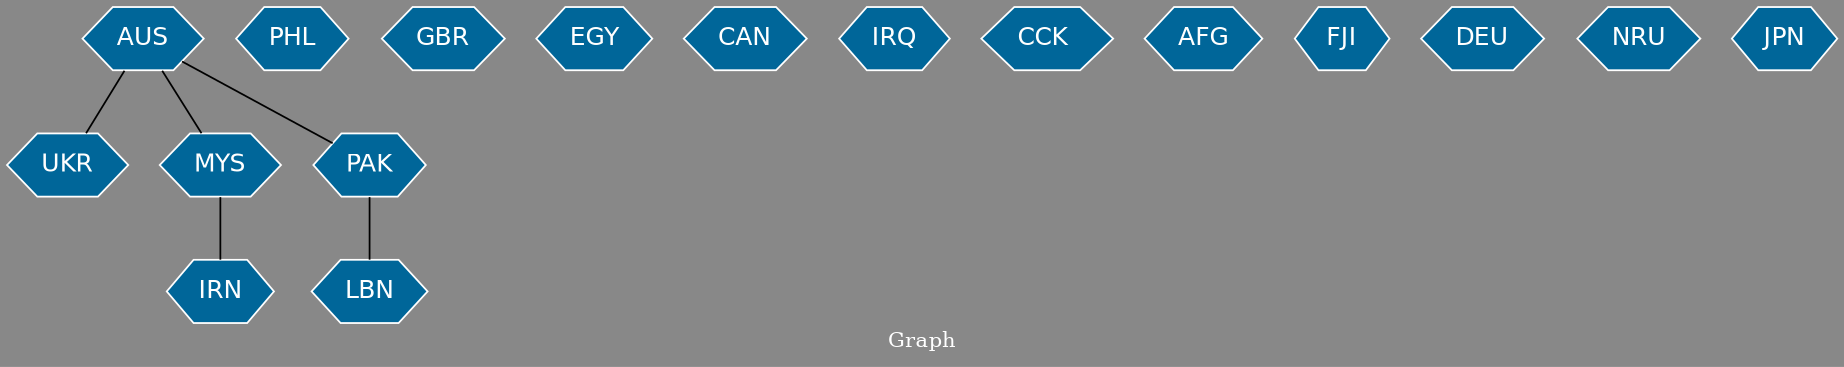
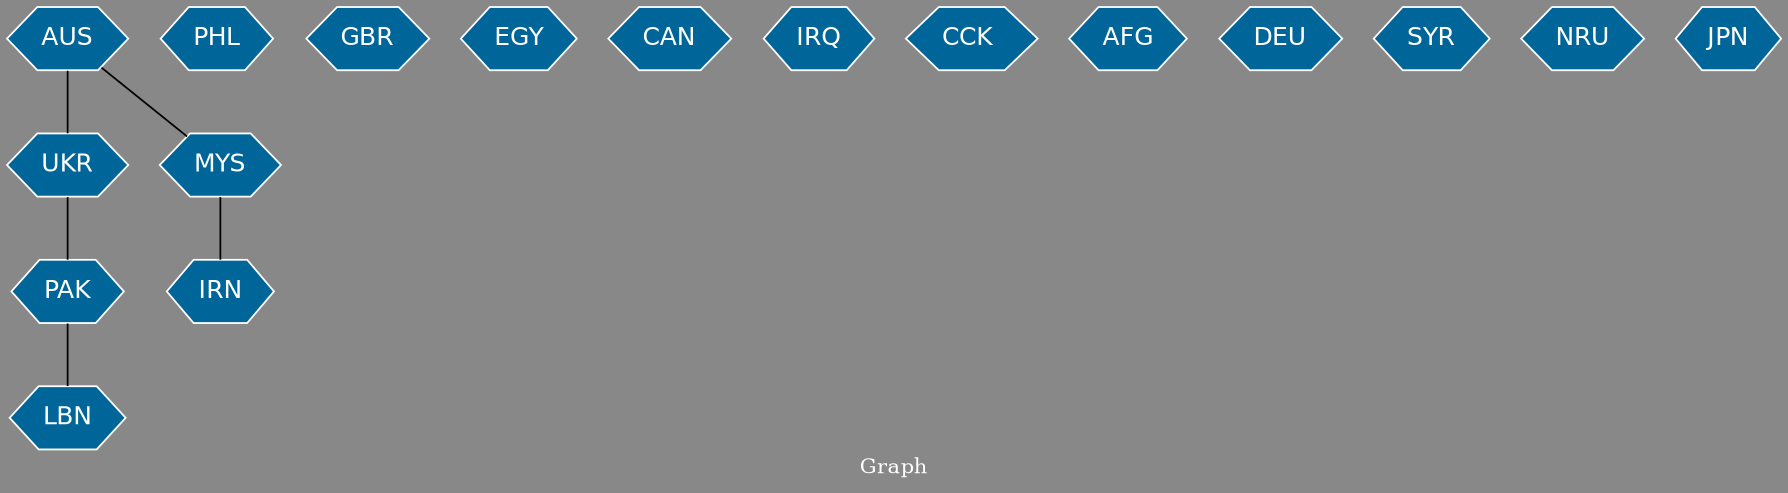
node "FJI": removed
node "SYR": added
edge "AUS" -- "PAK": now "UKR" -- "PAK"
